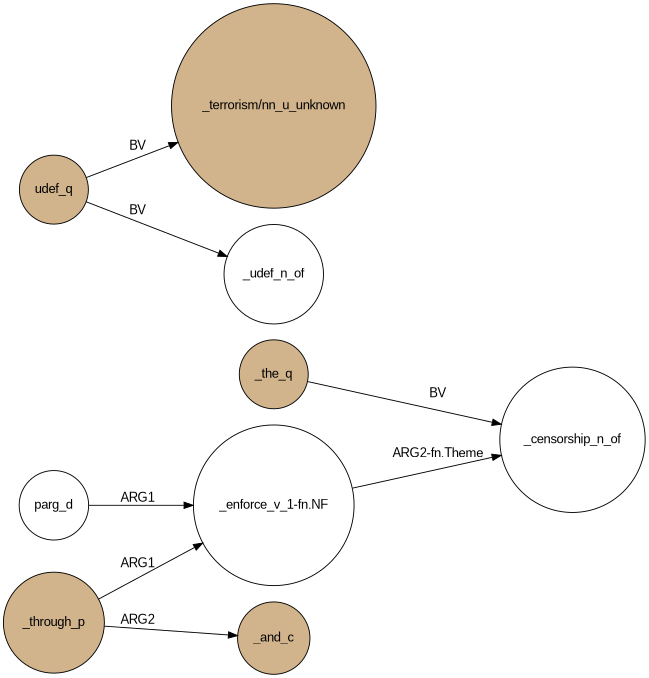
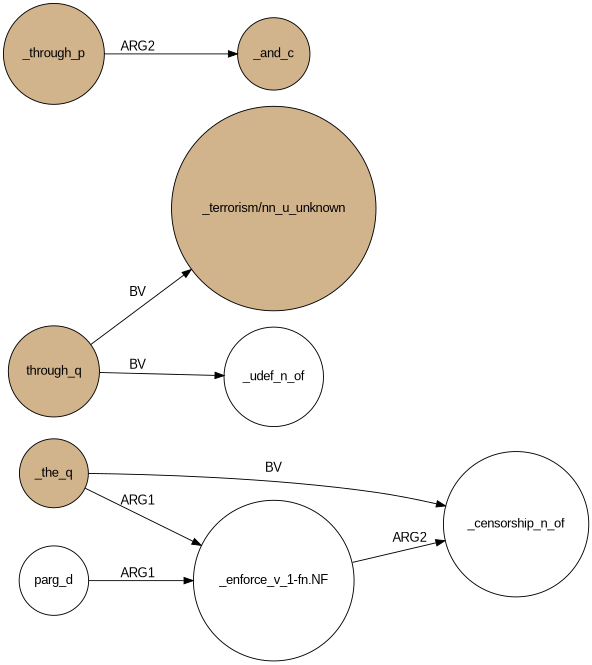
node "udef_q": label "udef_q" -> "through_q"
edge "_enforce_v_1-fn.NF" -> "_censorship_n_of": label "ARG2-fn.Theme" -> "ARG2"
edge "_through_p" -> "_enforce_v_1-fn.NF": now "_the_q" -> "_enforce_v_1-fn.NF"
